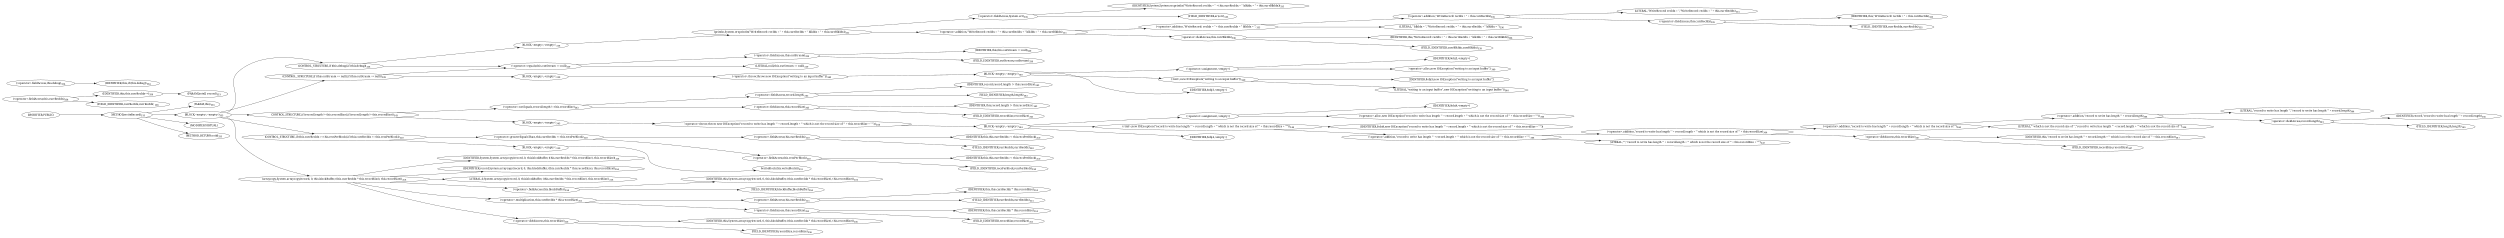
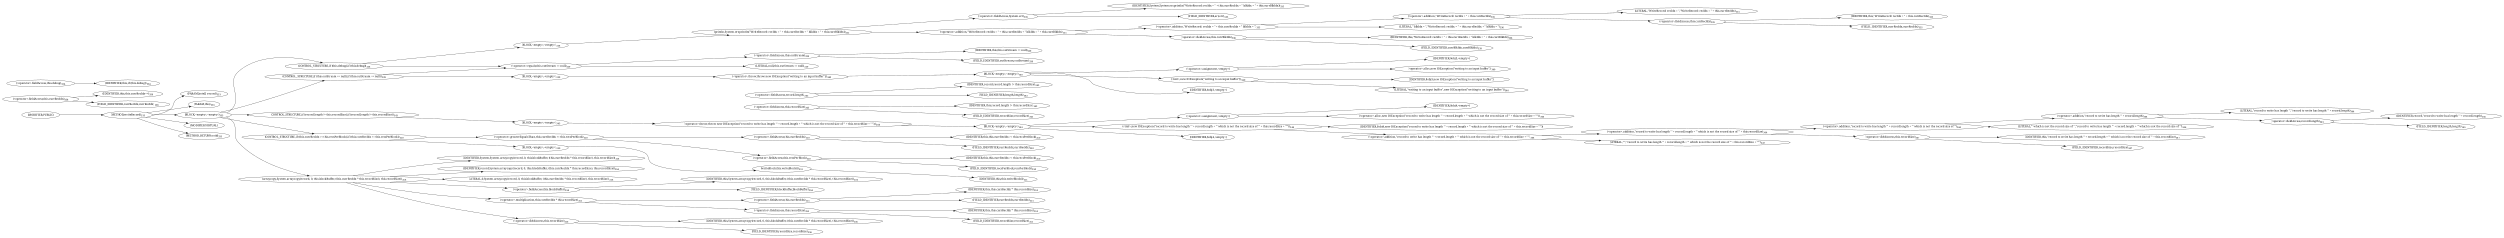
edge "(IDENTIFIER,this,this.currRecIdx++)" -> "(PARAM,byte[] record)": now "(METHOD,writeRecord)" -> "(PARAM,byte[] record)"
node "(<operator>.notEquals,record.length != this.recordSize)": removed
node "(IDENTIFIER,this,this.writeBlock())": added
